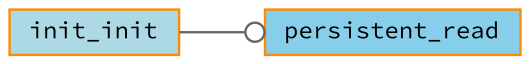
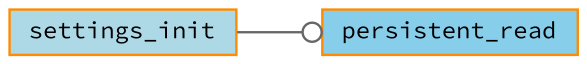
node "init_init": label "init_init" -> "settings_init"
